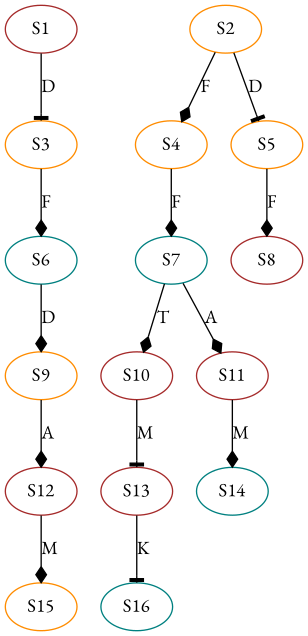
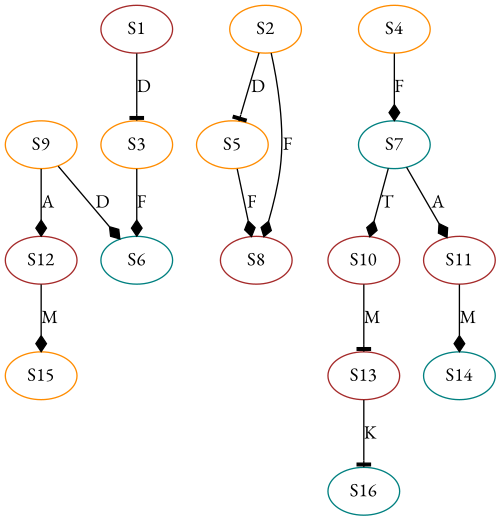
edge "S2" -> "S4": now "S2" -> "S8"
edge "S6" -> "S9": reversed
